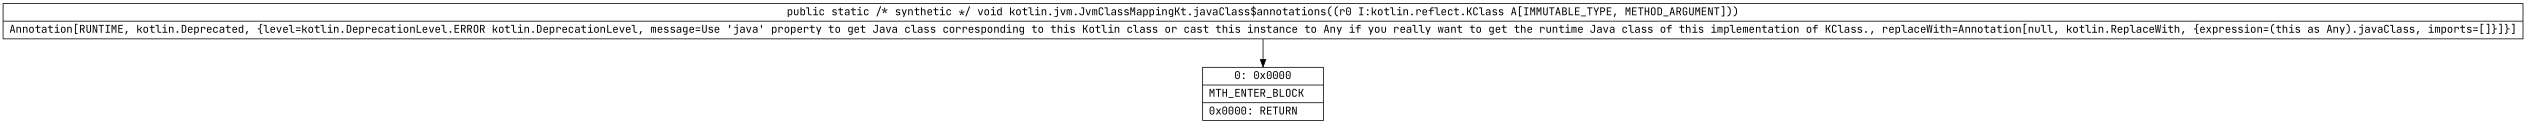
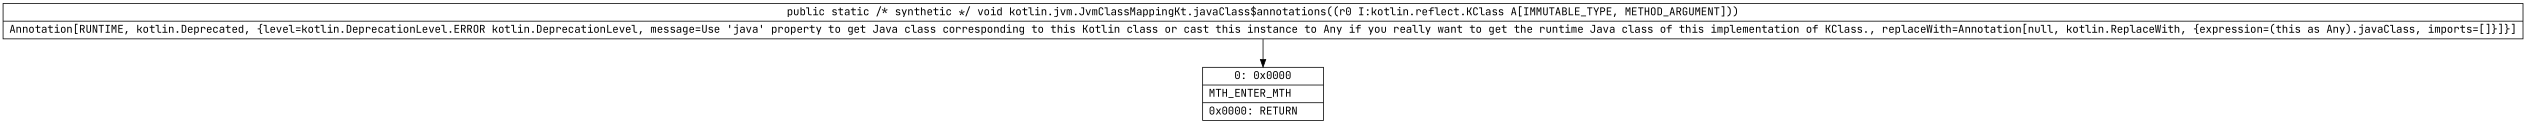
node "0: 0x0000": text "MTH_ENTER_BLOCK" -> "MTH_ENTER_MTH"
